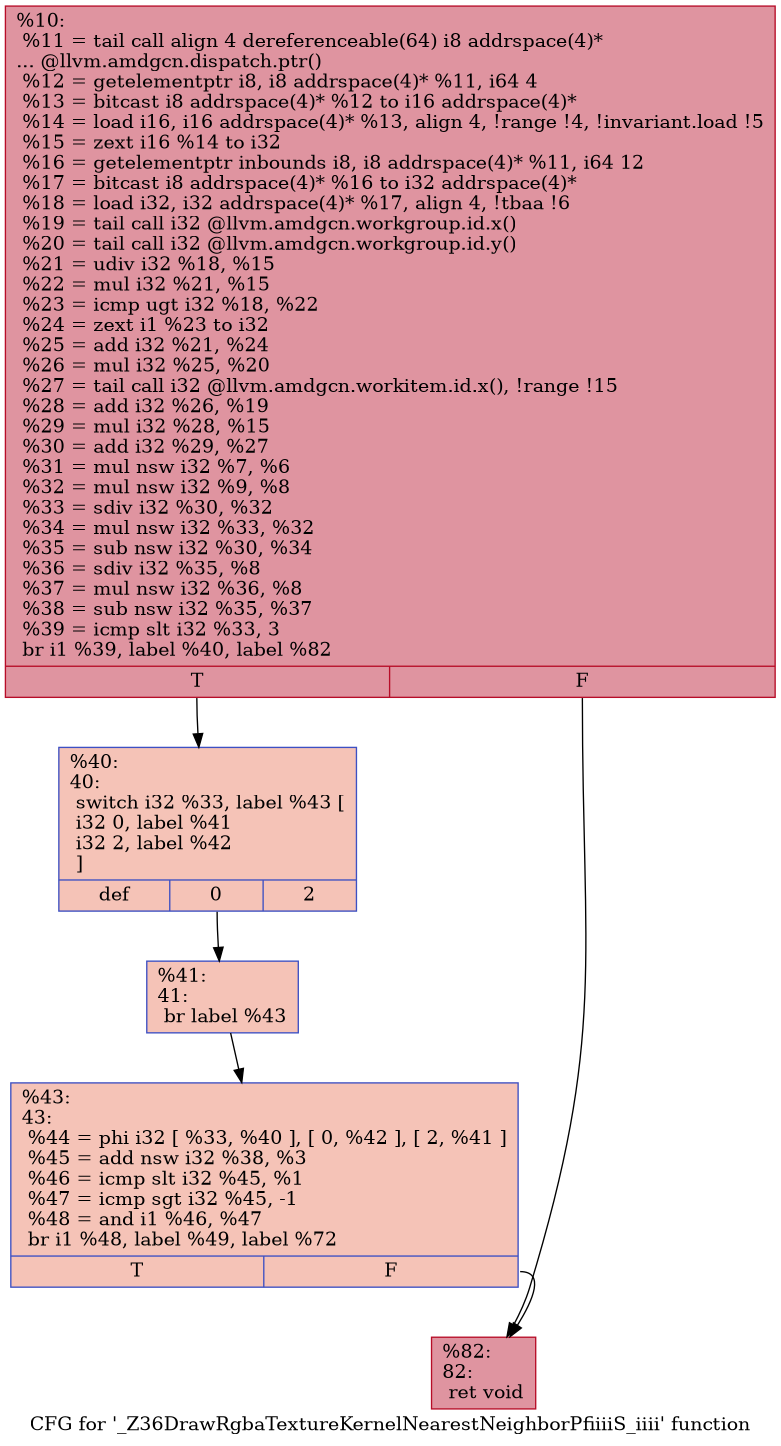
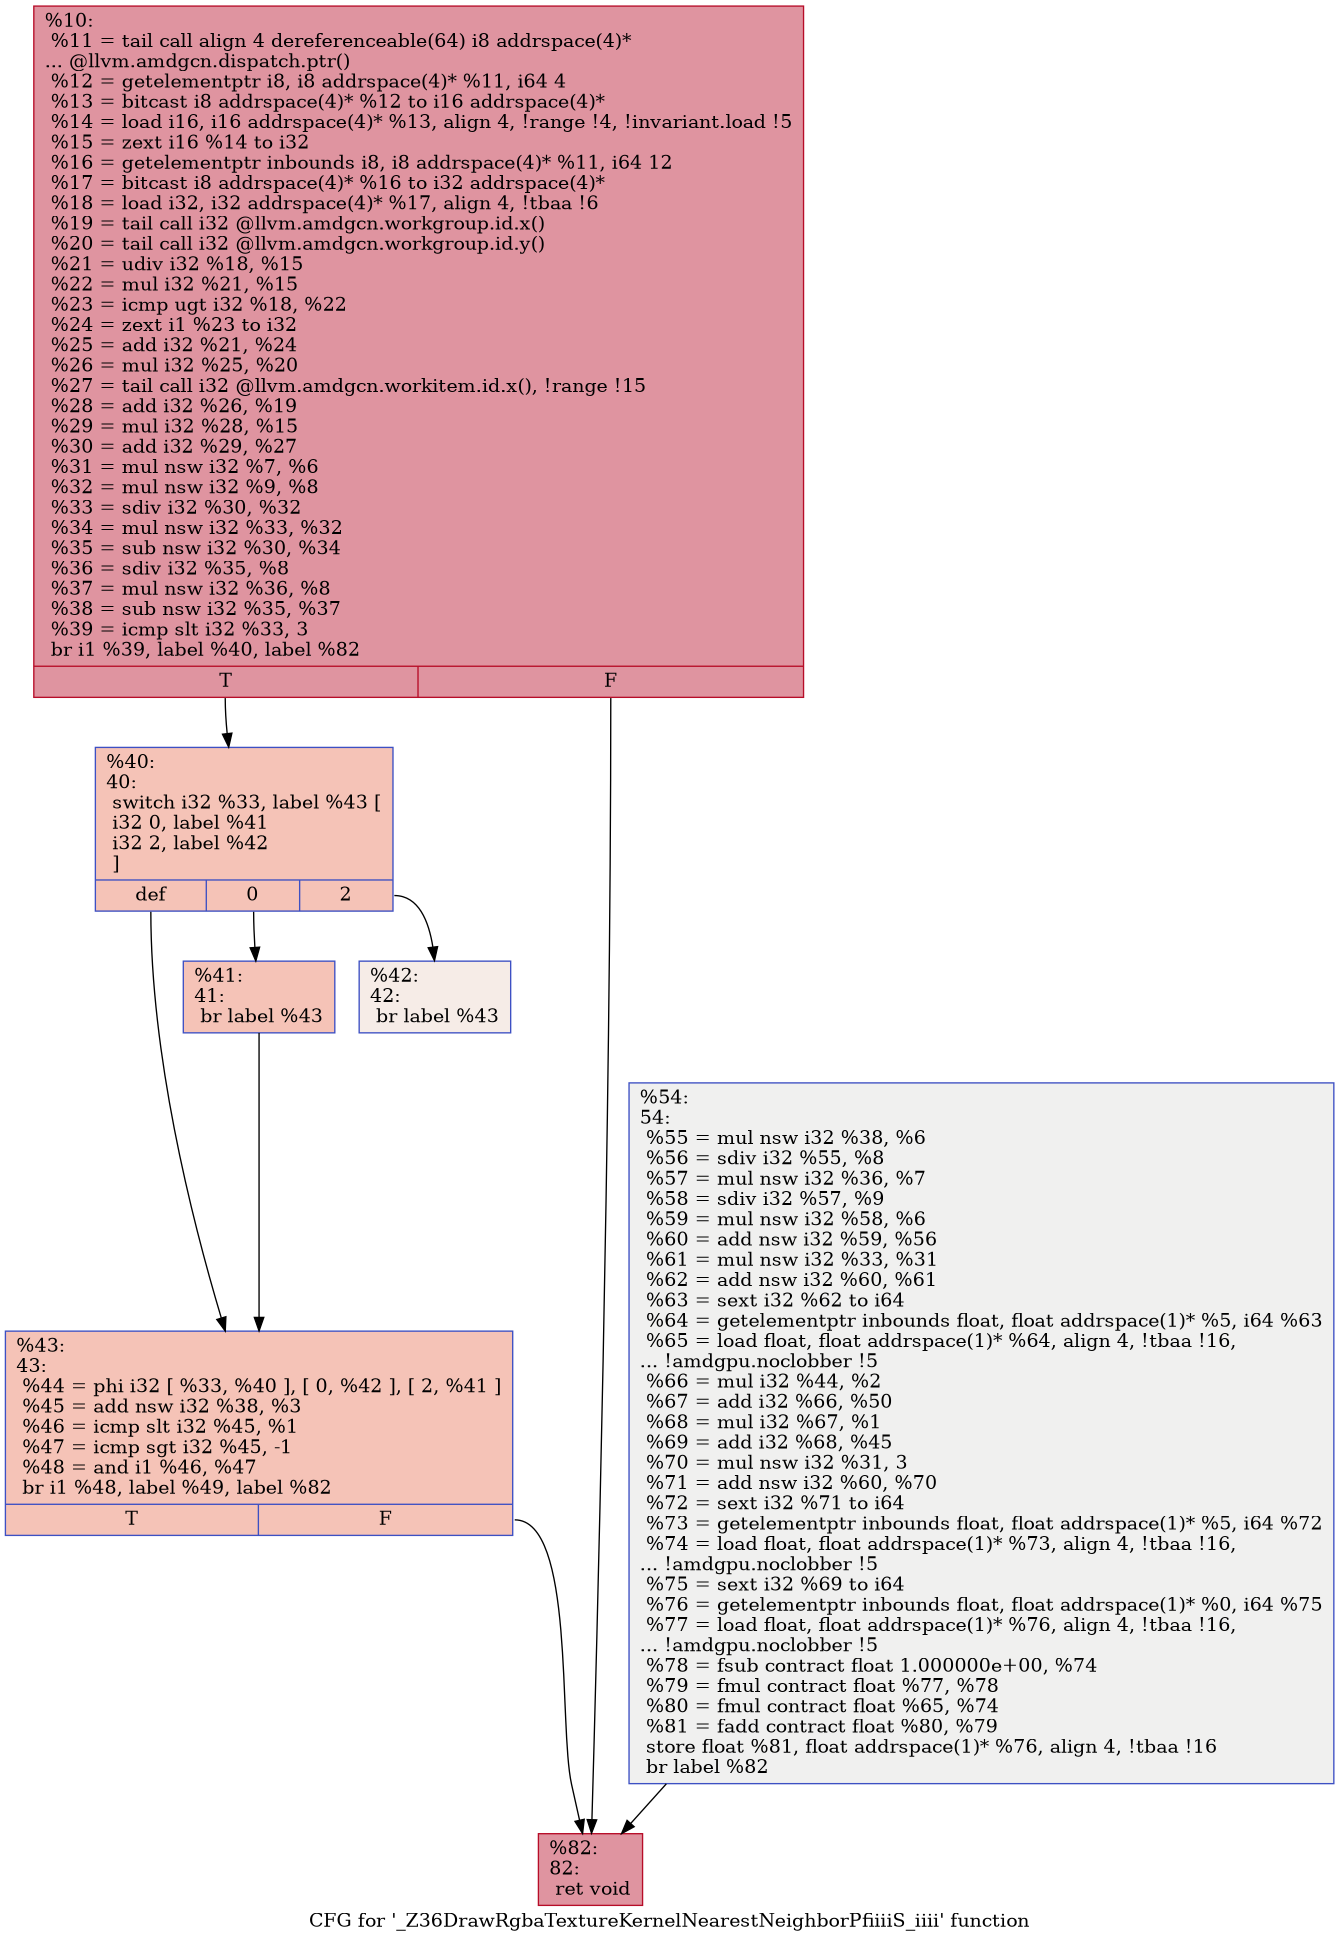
node "%42:": added
edge "%40:" -> "%43:": added
node "%43:": text "br i1 %48, label %49, label %72" -> "br i1 %48, label %49, label %82"
node "%54:": added
